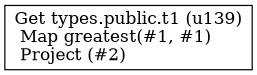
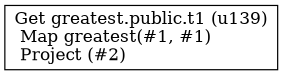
node "Get types.public.t1 (u139) Map greatest(#1, #1) Project (#2)": label "Get types.public.t1 (u139) Map greatest(#1, #1) Project (#2)" -> "Get greatest.public.t1 (u139) Map greatest(#1, #1) Project (#2)"
